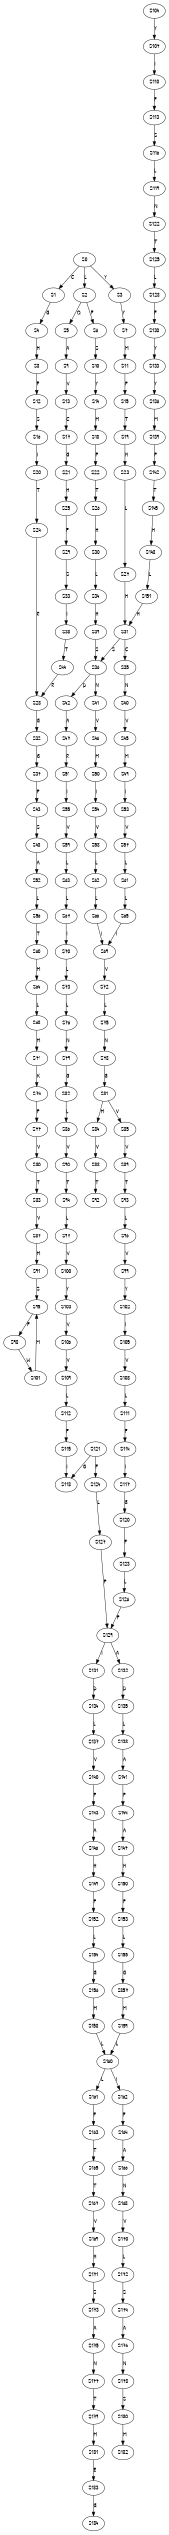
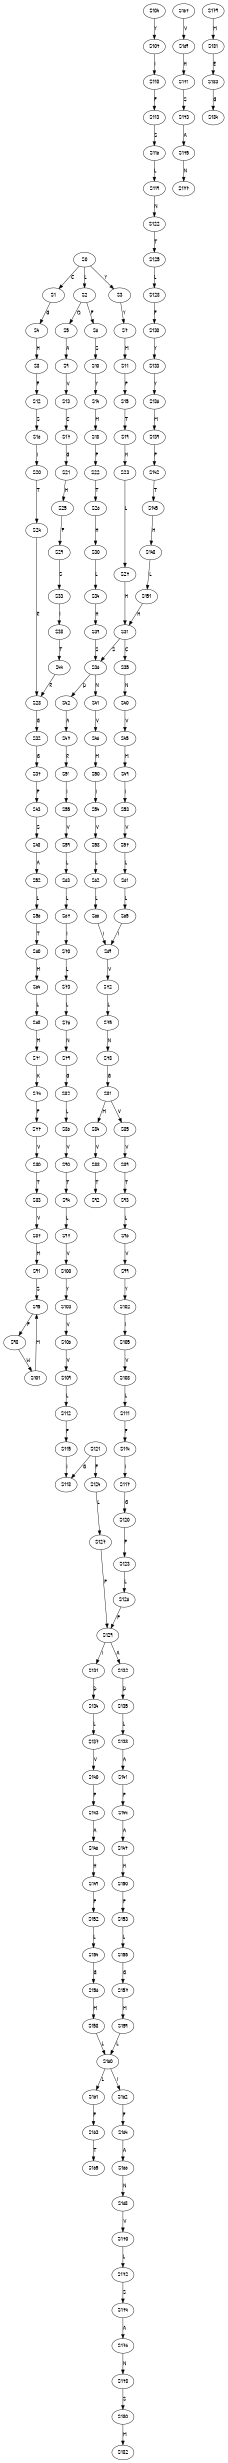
node "S857": label "S857" -> "S157"
edge "S165" -> "S167": removed, label "T"
edge "S177" -> "S179": removed, label "T"
